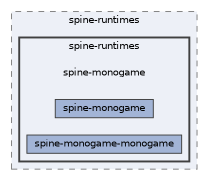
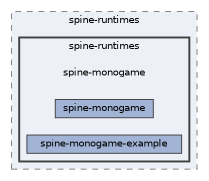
node "spine-monogame-monogame": label "spine-monogame-monogame" -> "spine-monogame-example"
